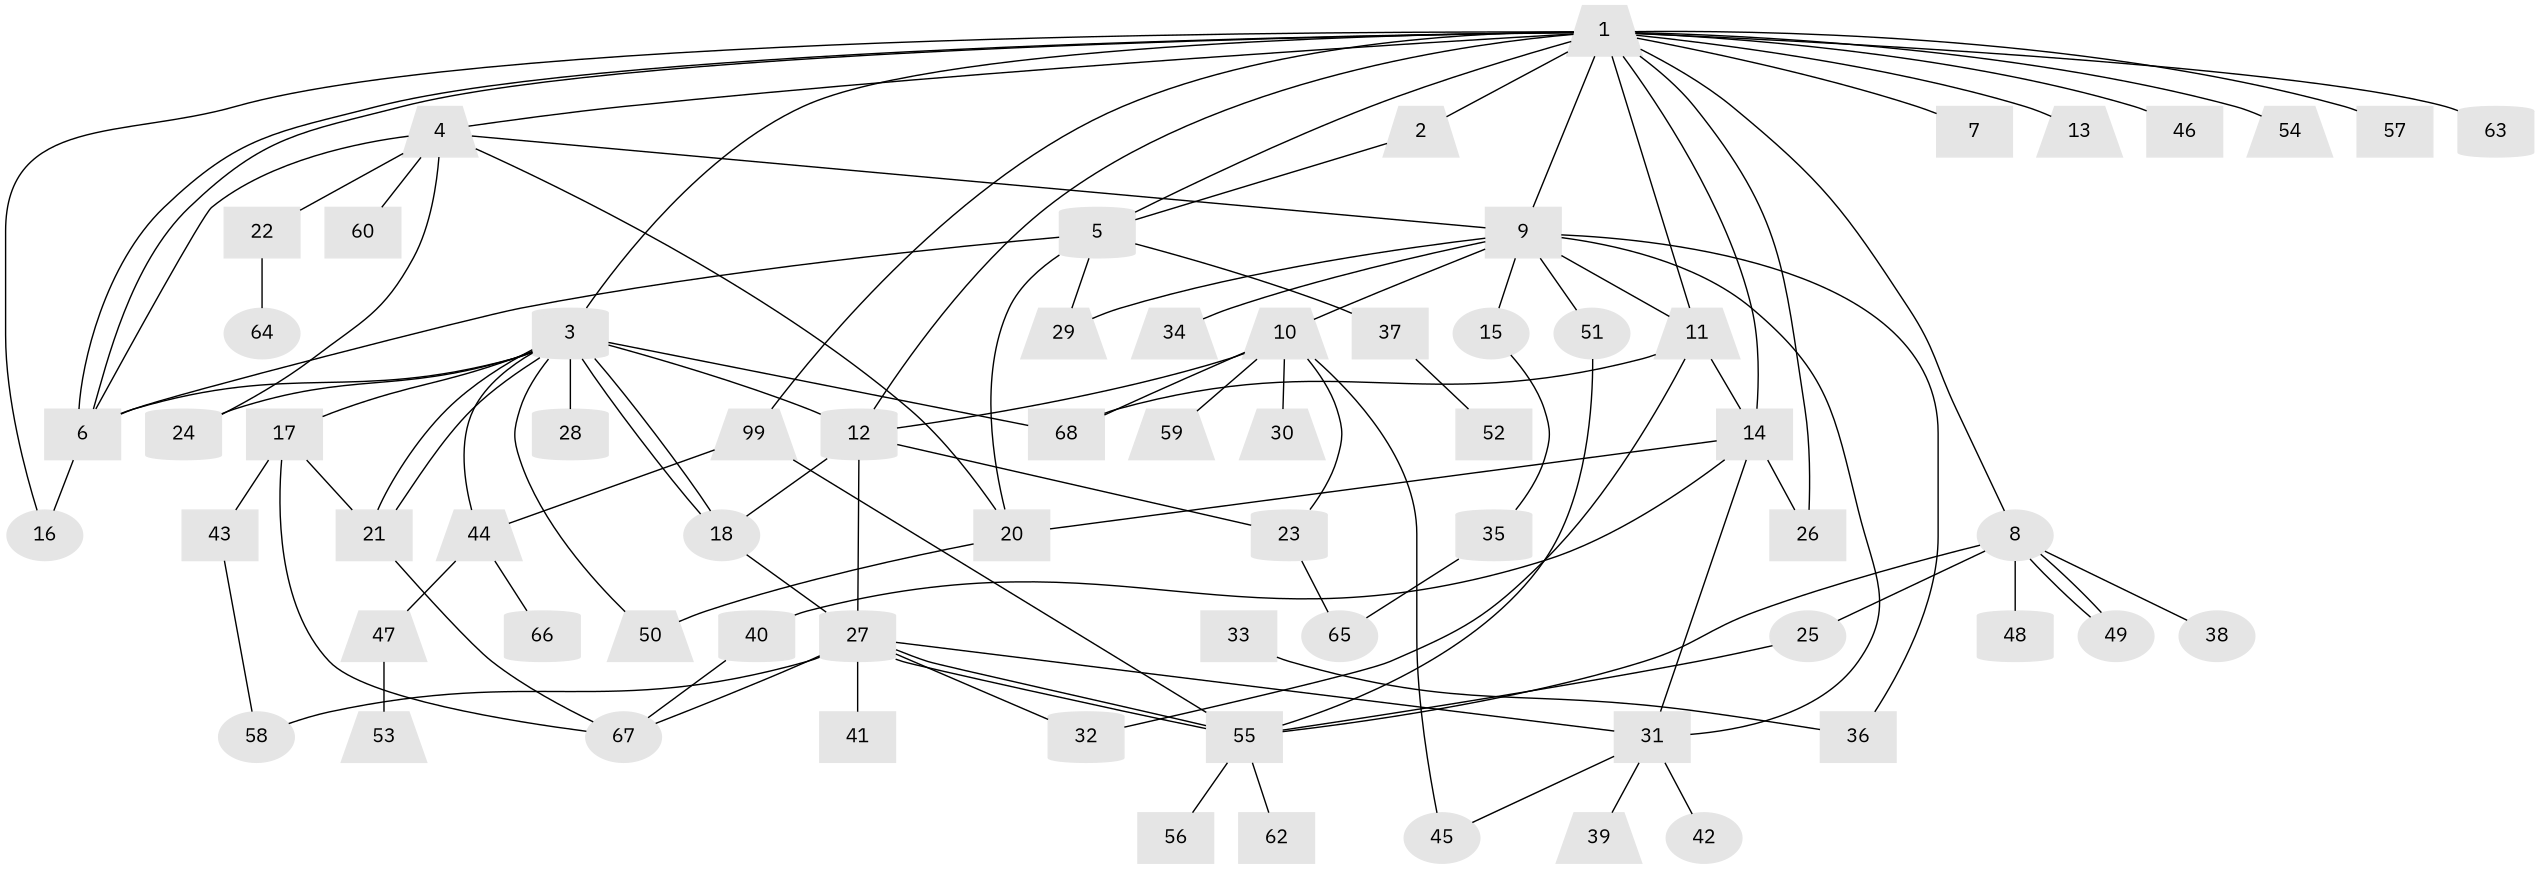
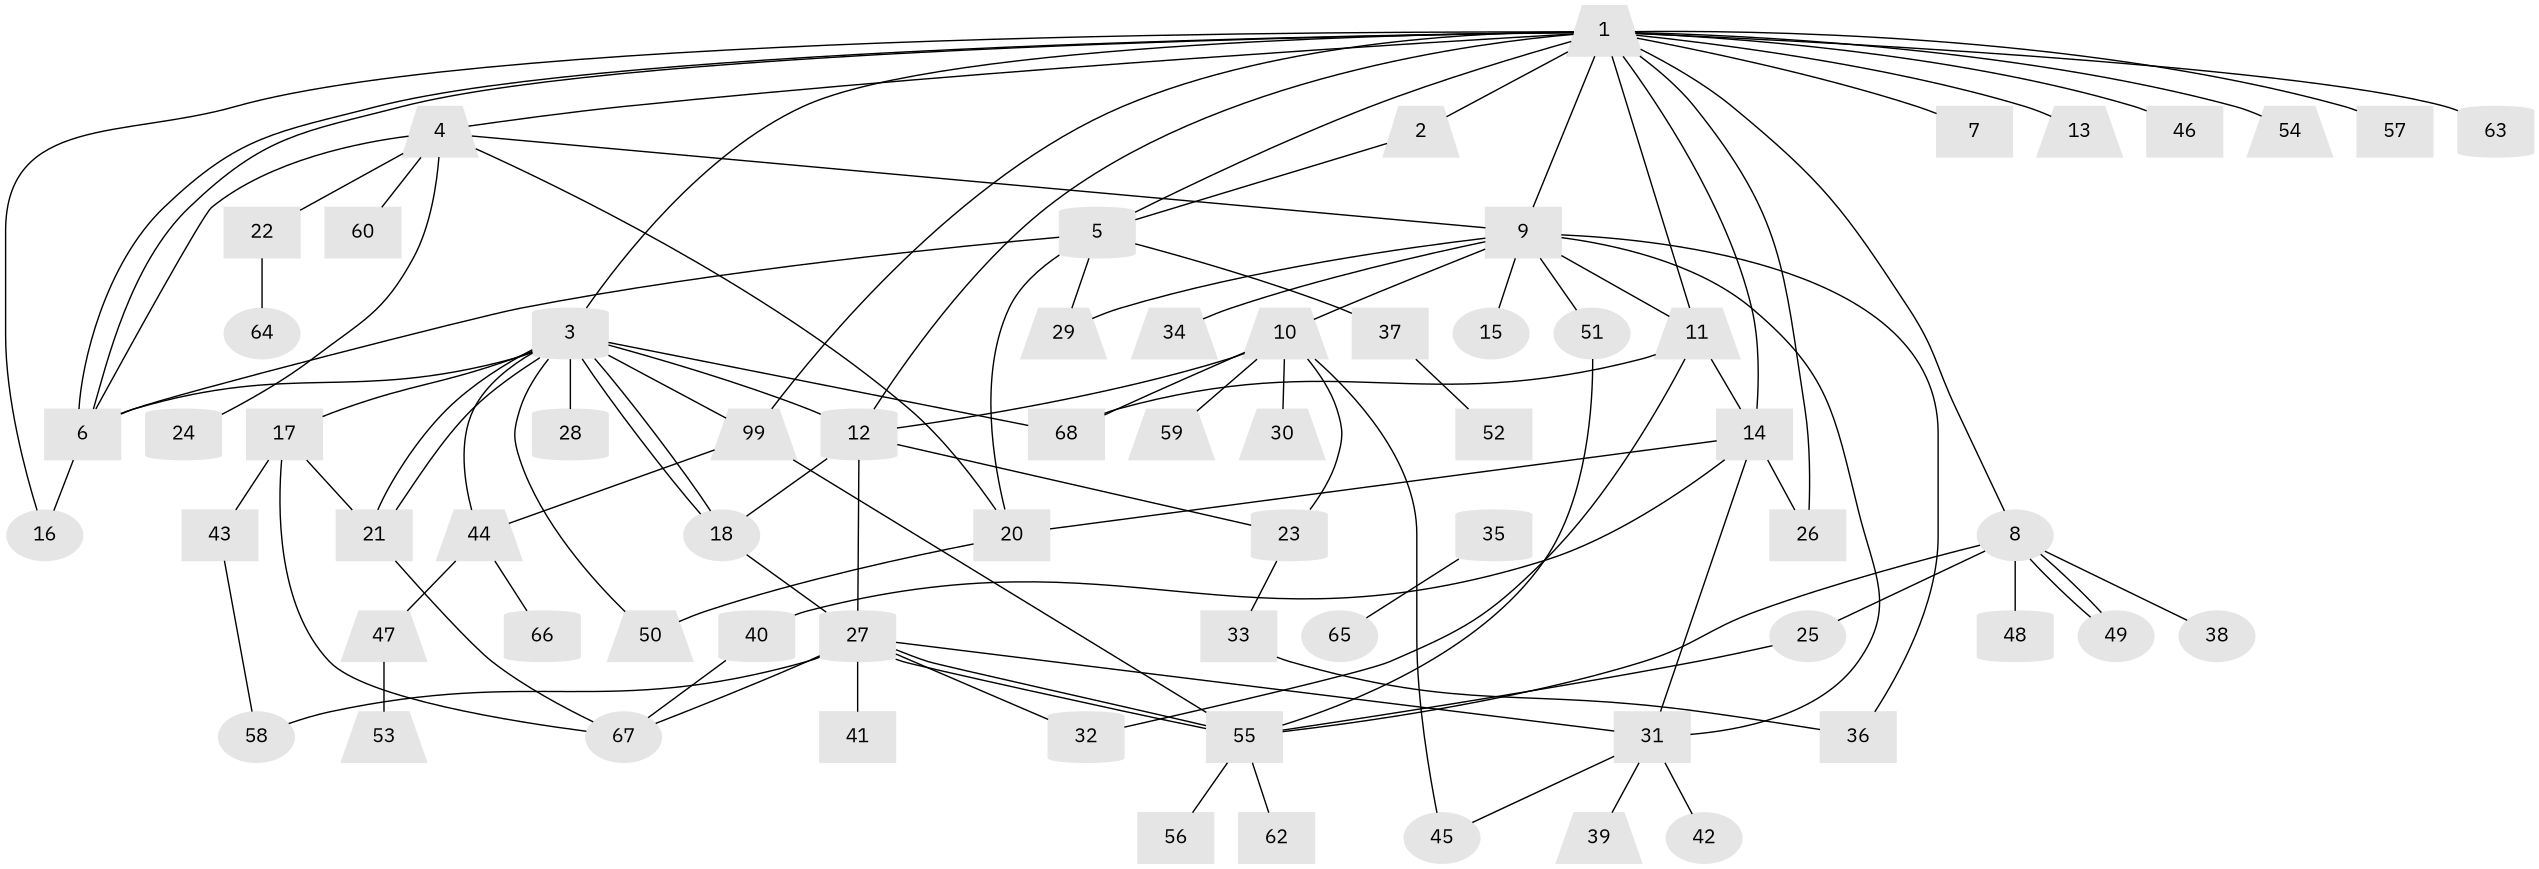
edge "3" -- "24": now "3" -- "99"
edge "15" -- "35": removed
edge "23" -- "65": now "23" -- "33"
